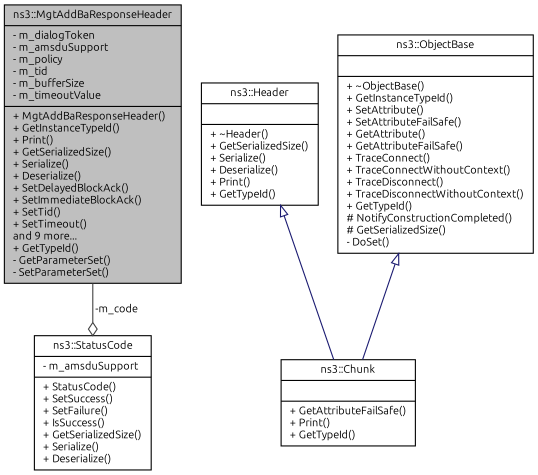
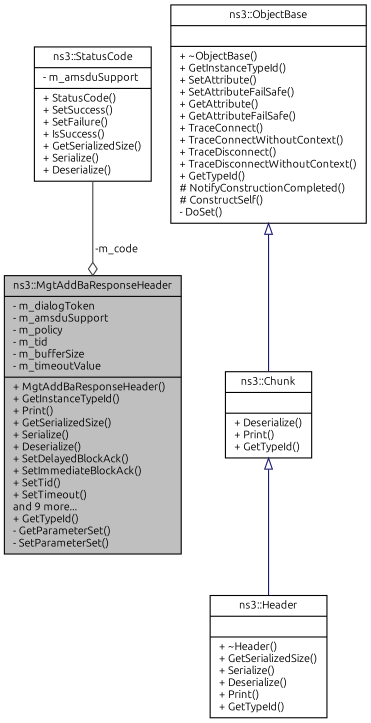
node "ns3::ObjectBase": text "# GetSerializedSize()" -> "# ConstructSelf()"
edge "ns3::Chunk" -> "ns3::Header": reversed
edge "ns3::MgtAddBaResponseHeader" -> "ns3::StatusCode": reversed
node "ns3::Chunk": text "+ GetAttributeFailSafe()" -> "+ Deserialize()"
